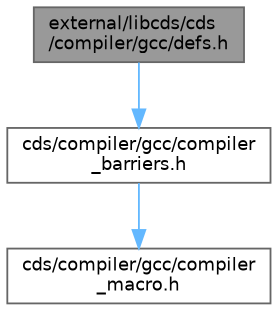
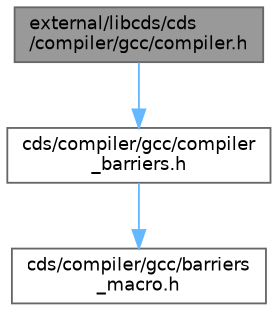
node "external/libcds/cds /compiler/gcc/defs.h": label "external/libcds/cds /compiler/gcc/defs.h" -> "external/libcds/cds /compiler/gcc/compiler.h"
node "cds/compiler/gcc/compiler _macro.h": label "cds/compiler/gcc/compiler _macro.h" -> "cds/compiler/gcc/barriers _macro.h"
